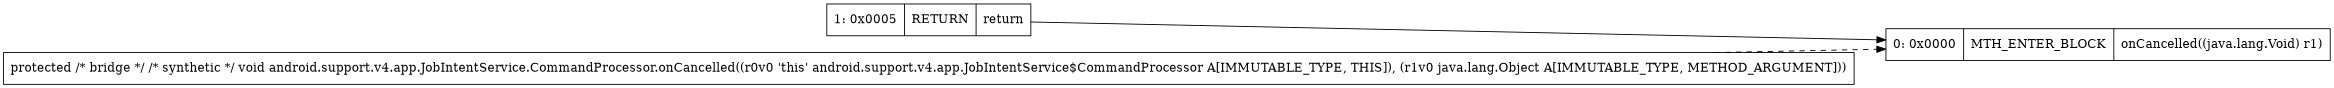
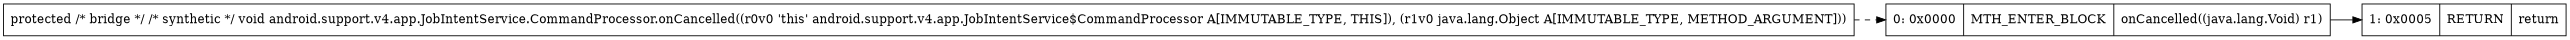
edge "1: 0x0005" -> "0: 0x0000": reversed
